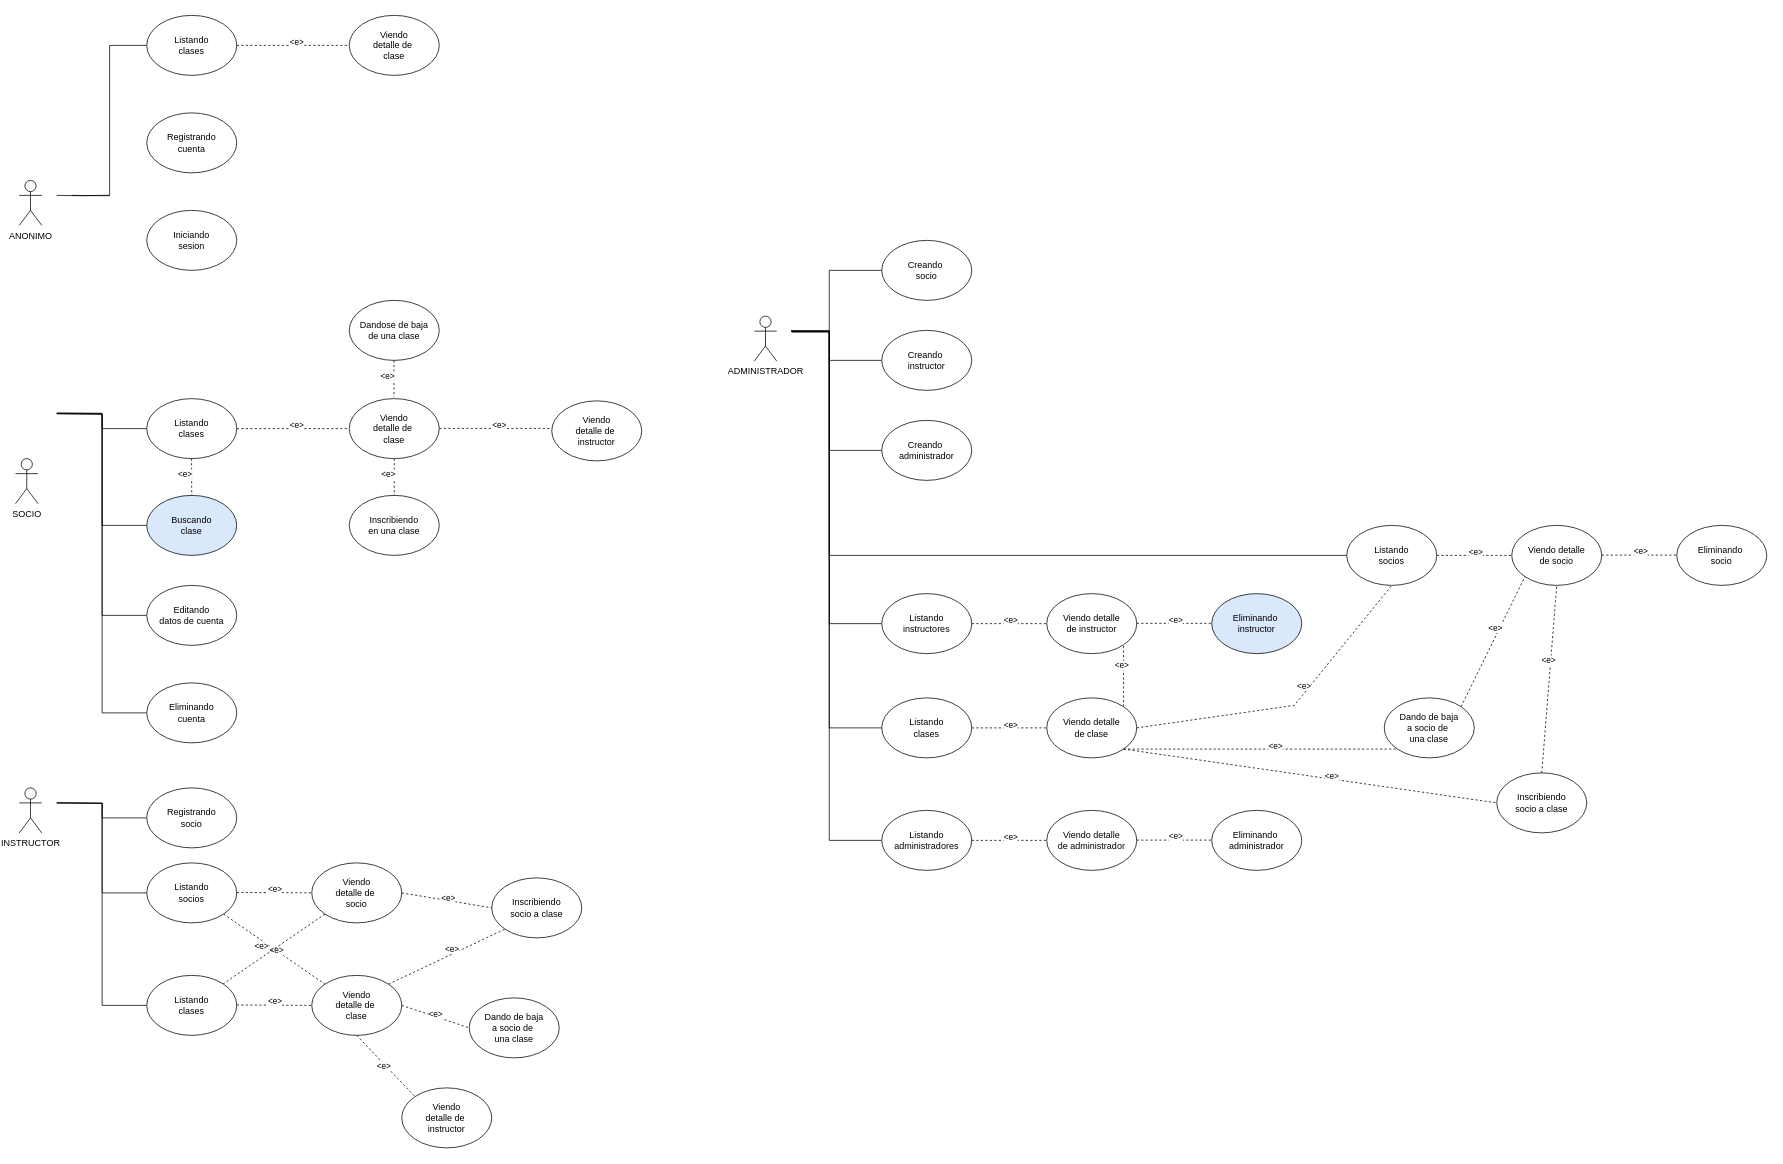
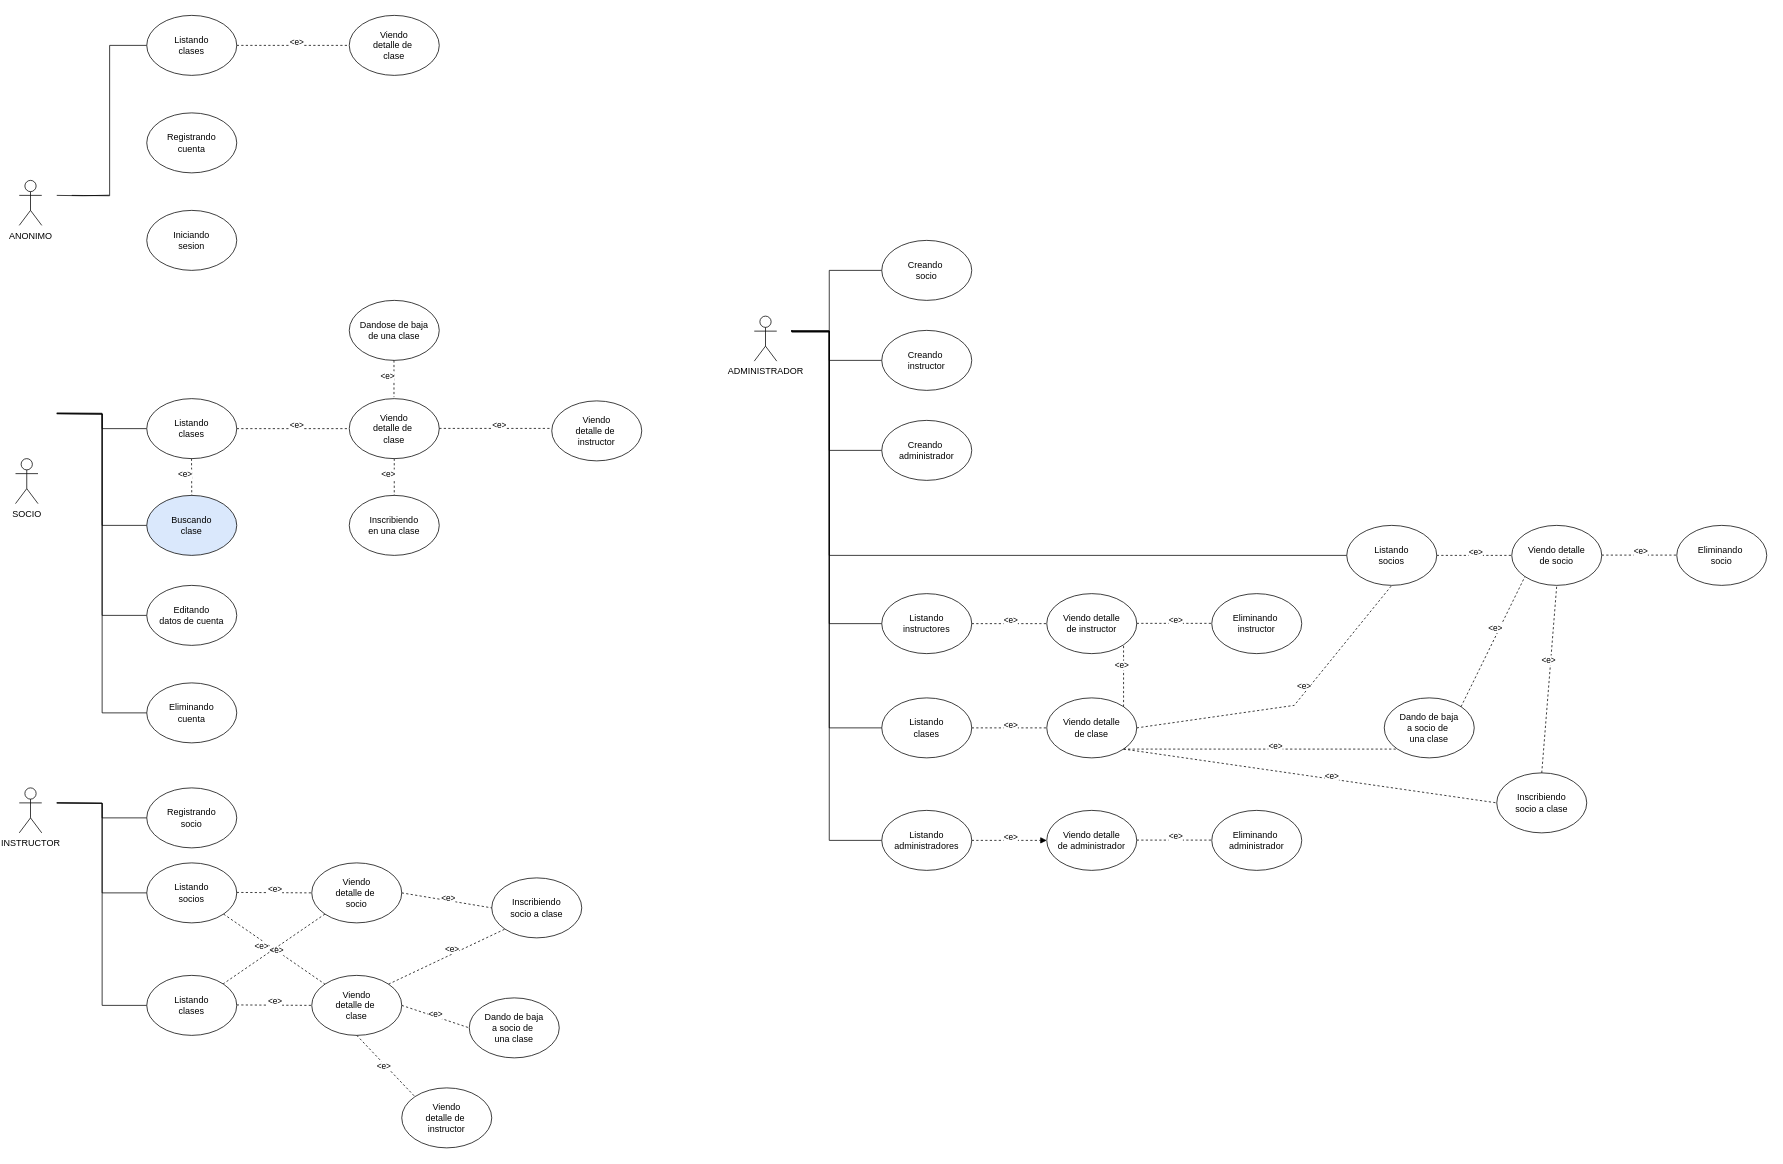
node "Eliminando instructor": fillcolor #dae8fc -> #ffffff
edge "Listando administradores" -- "Viendo detalle de administrador": arrowhead none -> block
